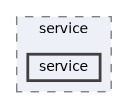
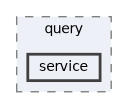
cluster "service": label "service" -> "query"
